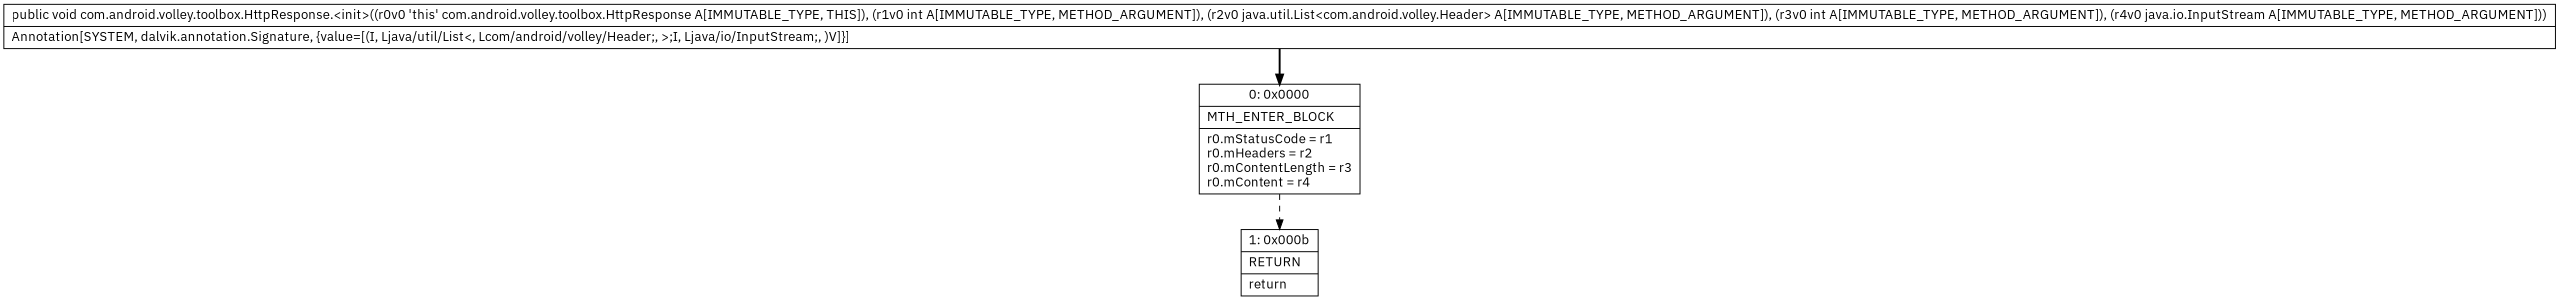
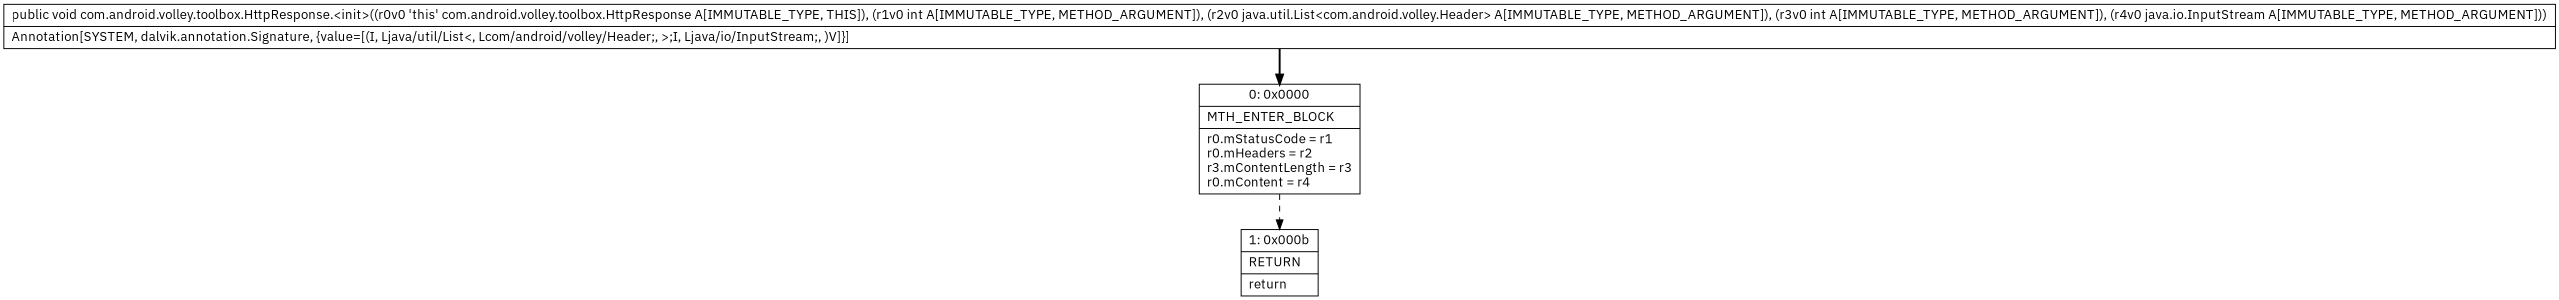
node "0: 0x0000": text "r0.mContentLength = r3" -> "r3.mContentLength = r3"
